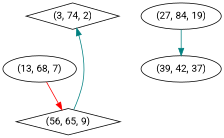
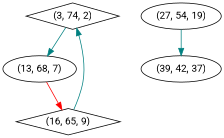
node "(27, 84, 19)": label "(27, 84, 19)" -> "(27, 54, 19)"
edge "(3, 74, 2)" -> "(13, 68, 7)": added
node "(56, 65, 9)": label "(56, 65, 9)" -> "(16, 65, 9)"
